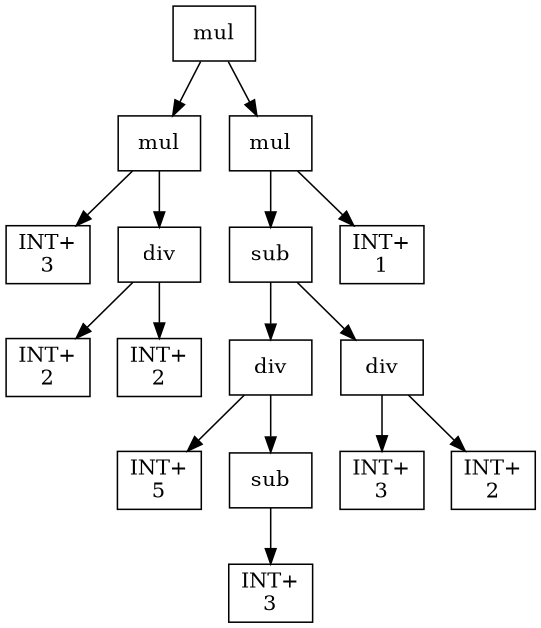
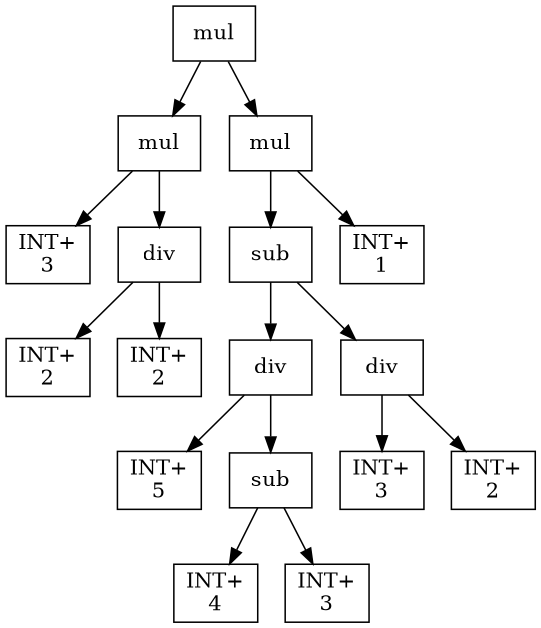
node "INT+ 4": added
